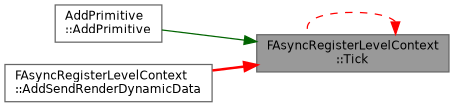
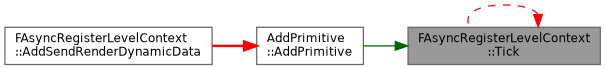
edge "FAsyncRegisterLevelContext ::AddSendRenderDynamicData" -> "FAsyncRegisterLevelContext ::Tick": now "FAsyncRegisterLevelContext ::AddSendRenderDynamicData" -> "AddPrimitive ::AddPrimitive"
